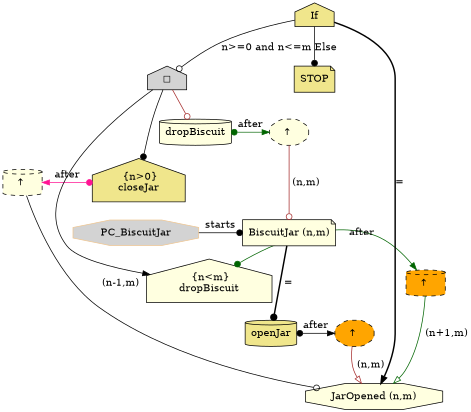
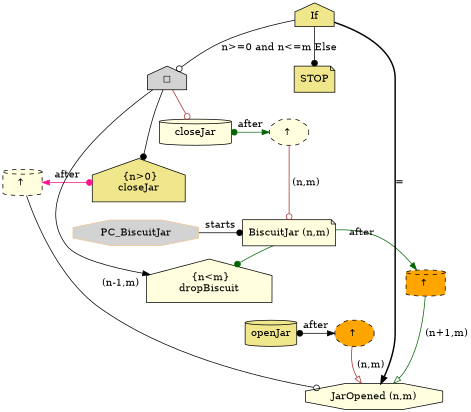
node "dropBiscuit": label "dropBiscuit" -> "closeJar"
edge "BiscuitJar (n,m)" -> "openJar": removed, label "="
